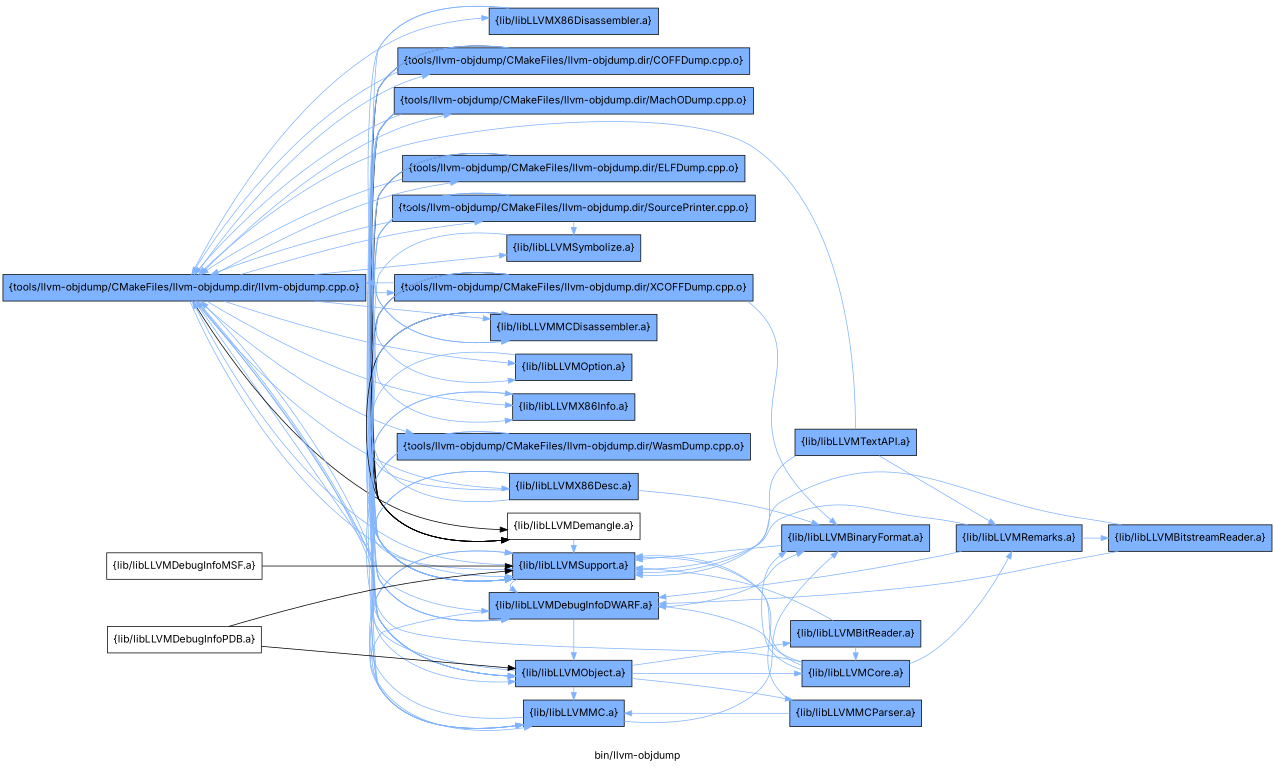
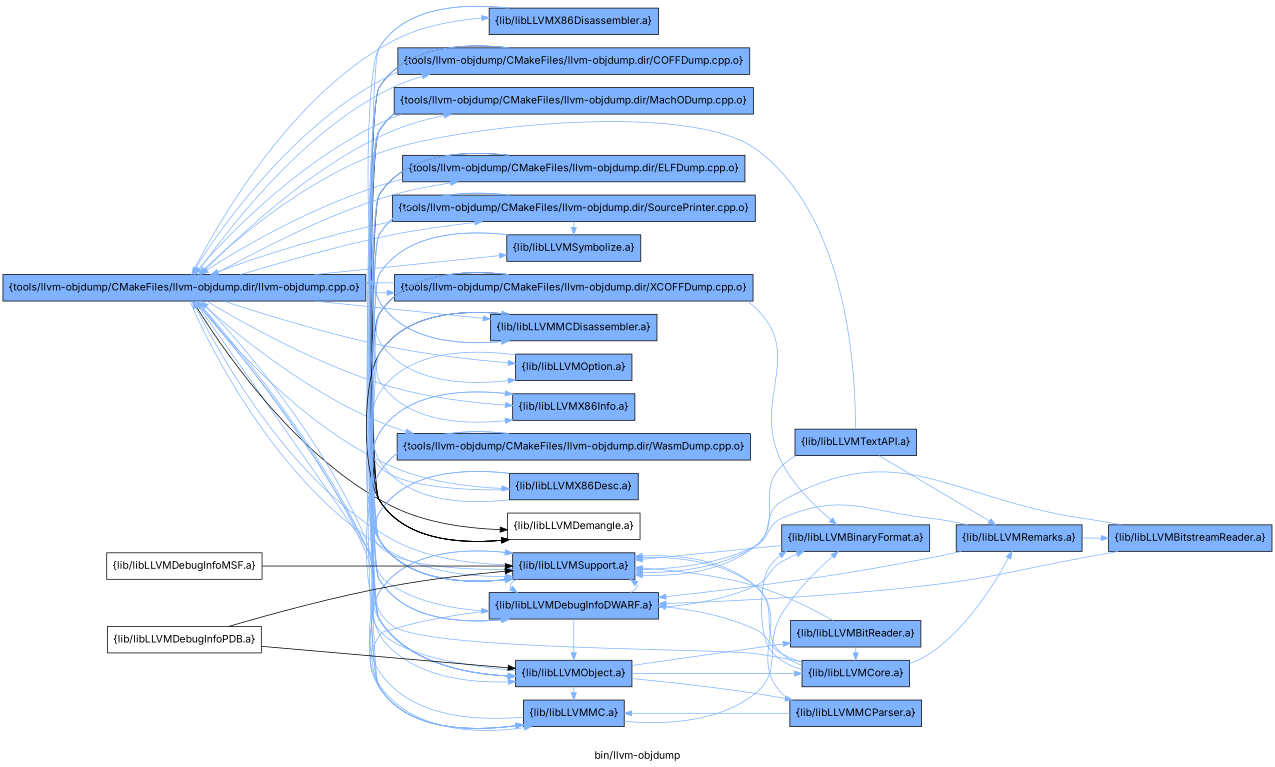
edge "{lib/libLLVMSymbolize.a}" -> "{lib/libLLVMObject.a}": added
edge "{lib/libLLVMX86Desc.a}" -> "{lib/libLLVMBinaryFormat.a}": removed
edge "{lib/libLLVMDemangle.a}" -> "{lib/libLLVMSupport.a}": now "{lib/libLLVMDebugInfoDWARF.a}" -> "{lib/libLLVMSupport.a}"
